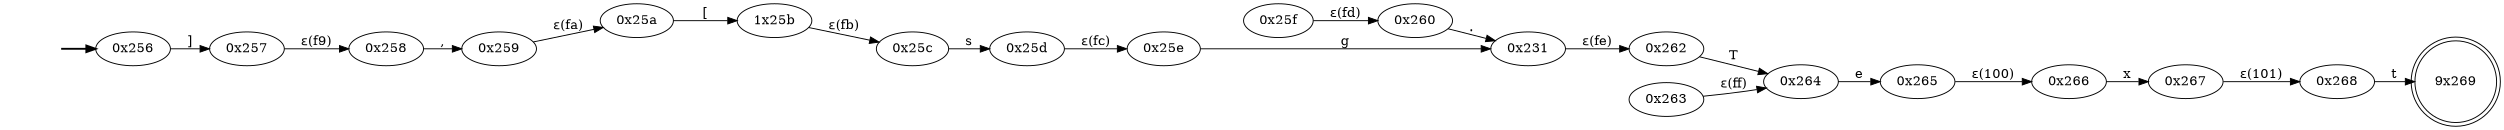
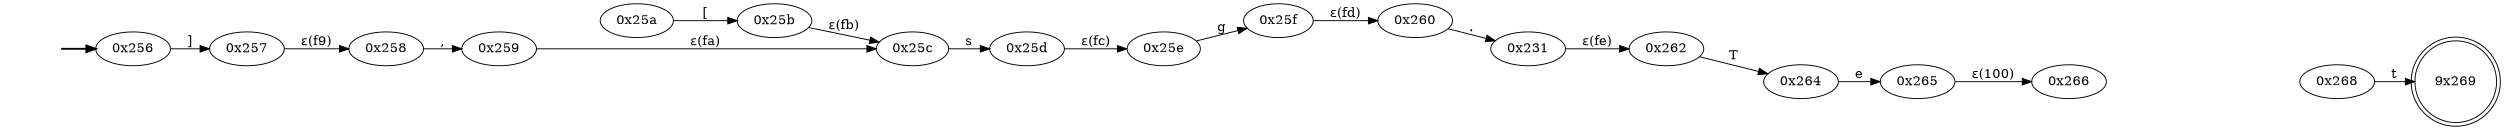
node "1x25b": label "1x25b" -> "0x25b"
edge "0x259" -> "0x25a": now "0x259" -> "0x25c"
edge "0x25e" -> "0x231": now "0x25e" -> "0x25f"
node "0x267": removed
node "0x263": removed
